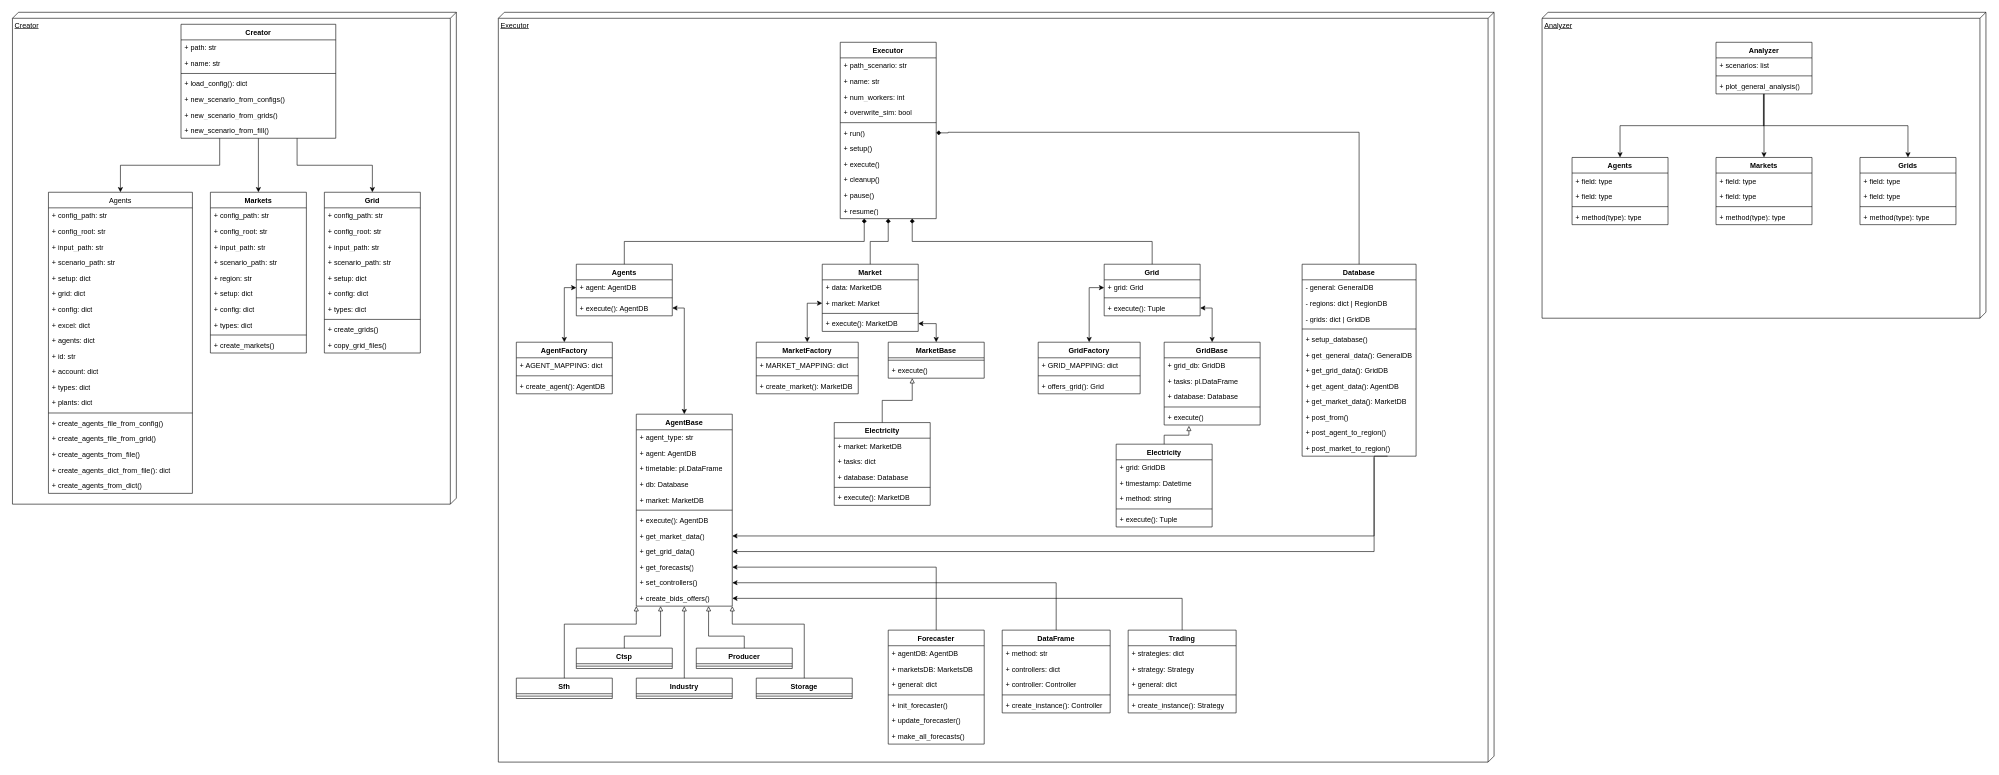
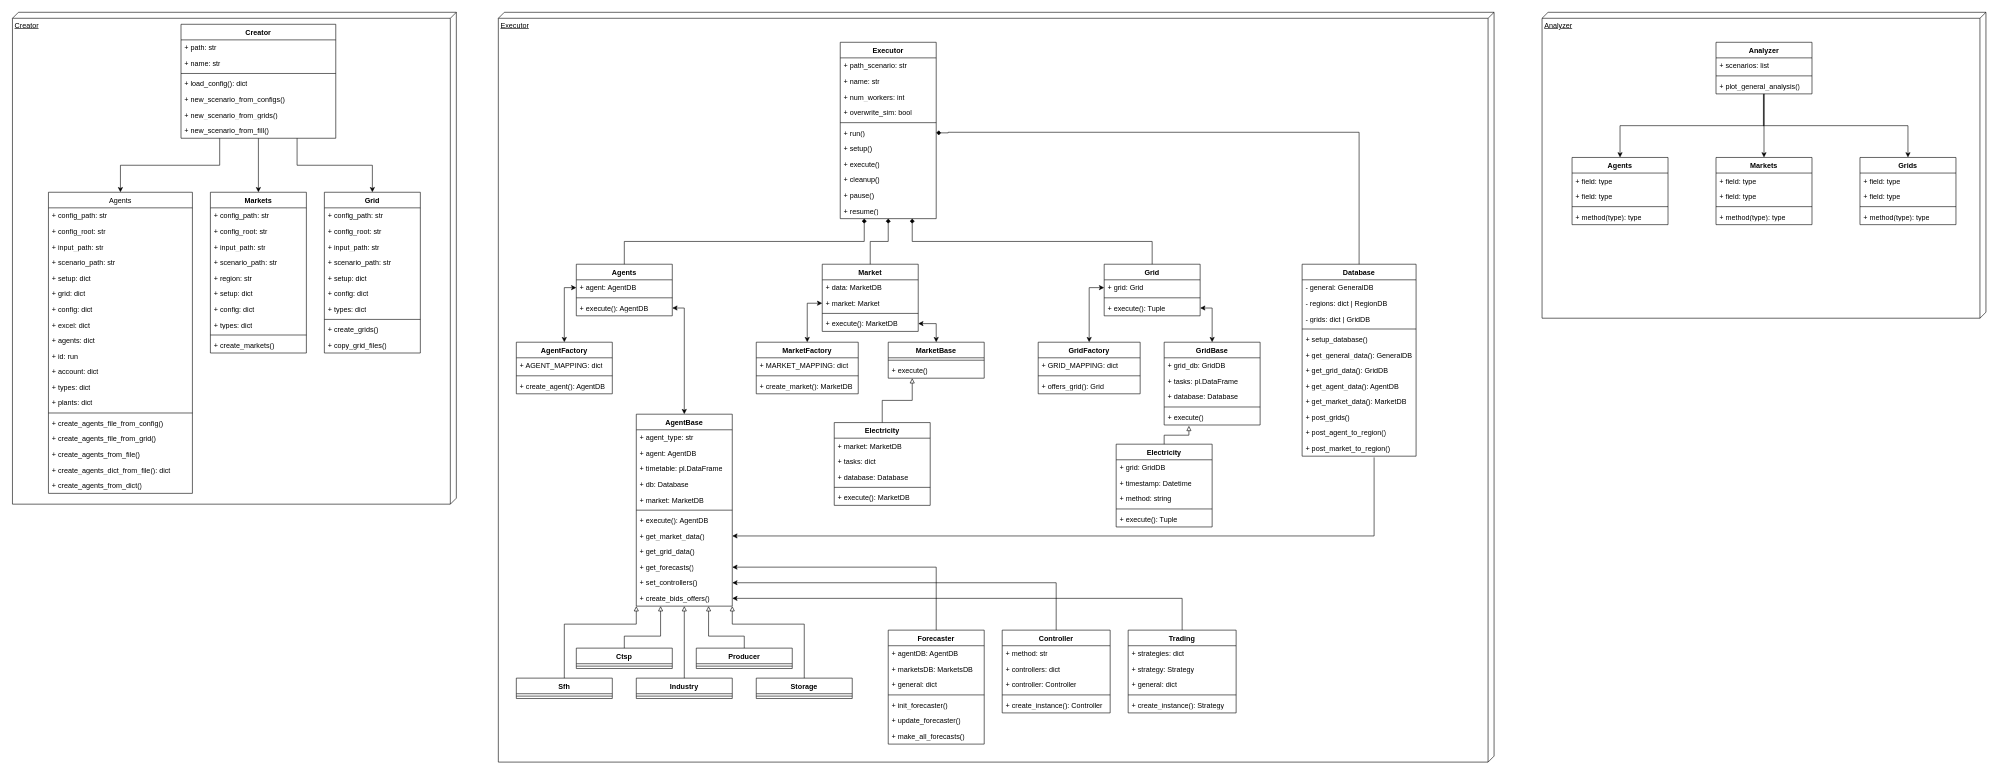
node "+ id: str": label "+ id: str" -> "+ id: run"
node "+ post_from()": label "+ post_from()" -> "+ post_grids()"
edge "Database" -> "+ get_grid_data()": removed
node "DataFrame": label "DataFrame" -> "Controller"
